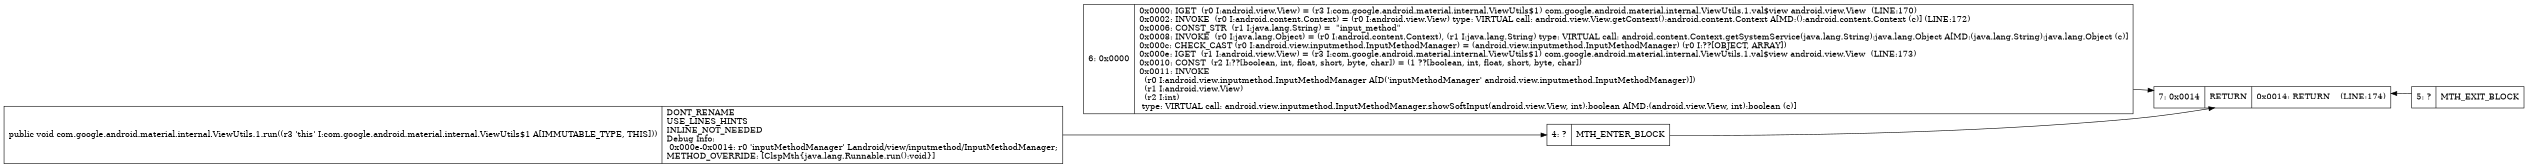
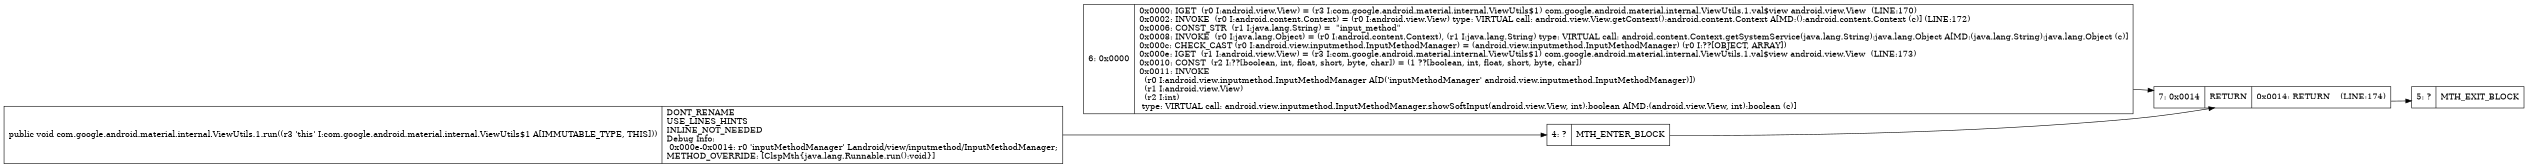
edge "5: ?" -> "7: 0x0014": reversed
